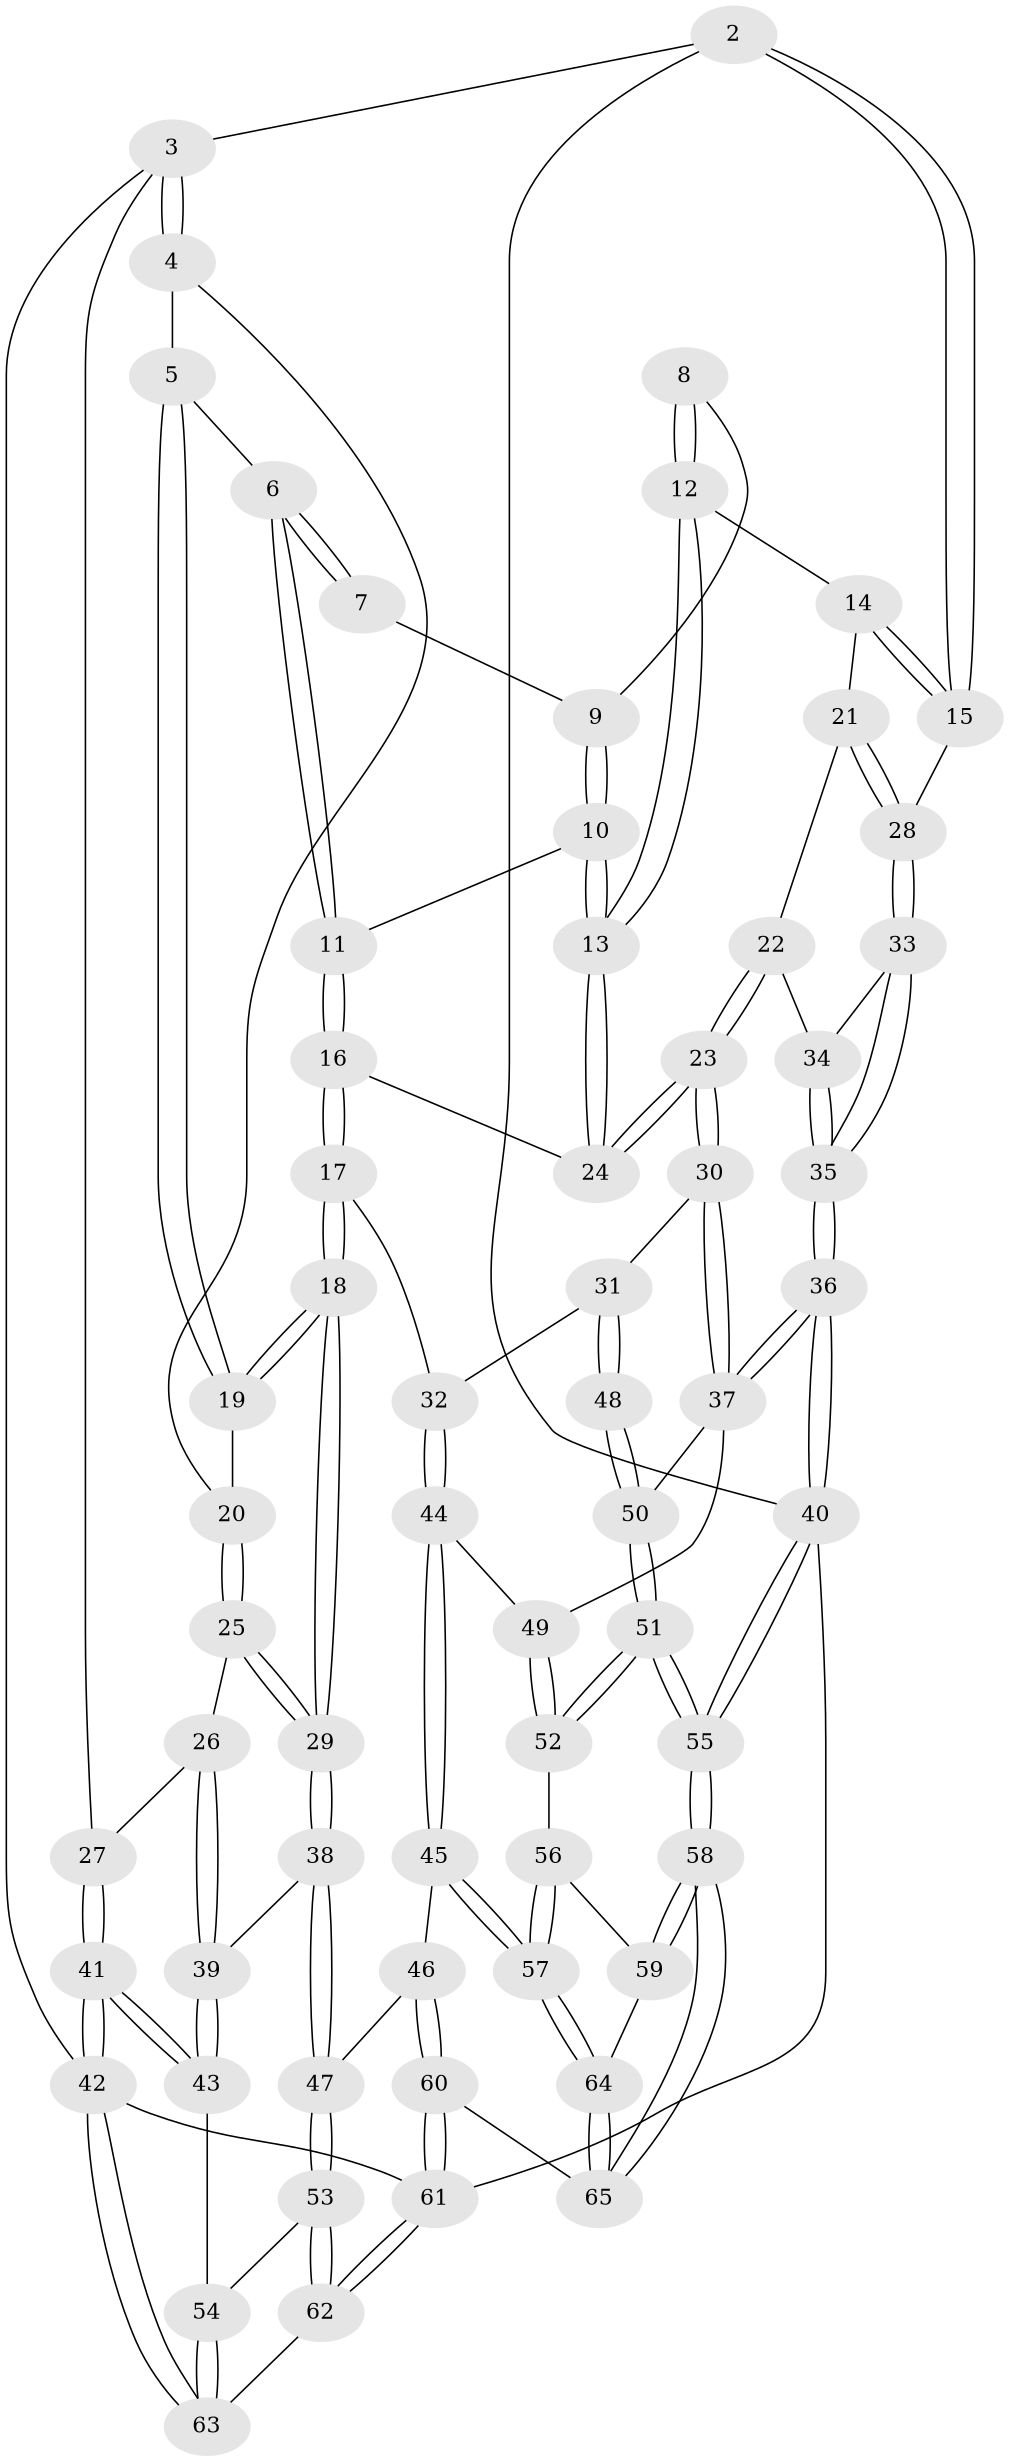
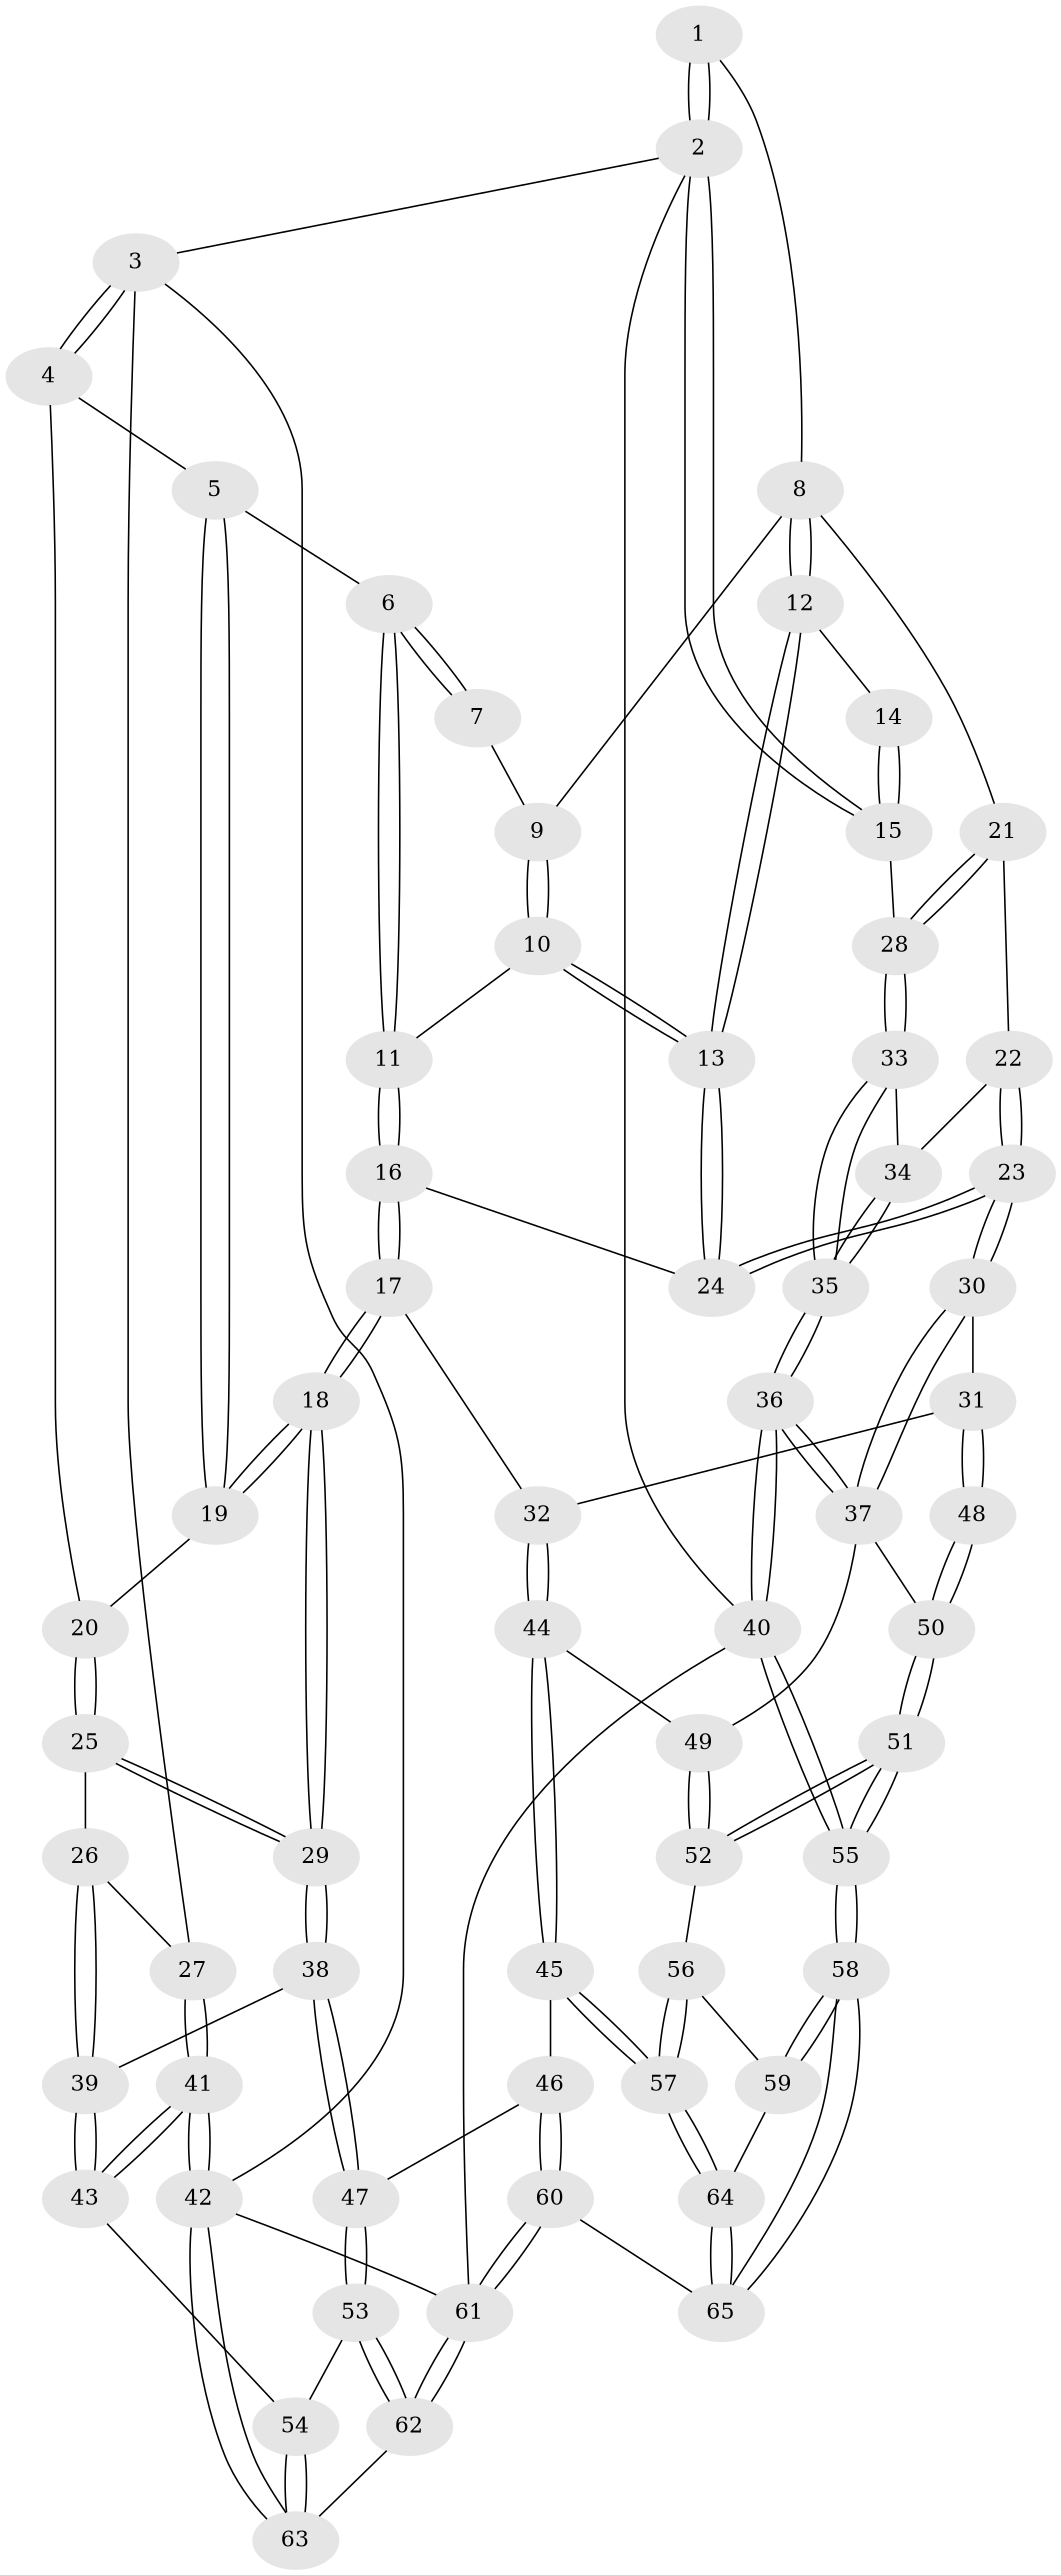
node "1": added
edge "14" -- "21": now "8" -- "21"
